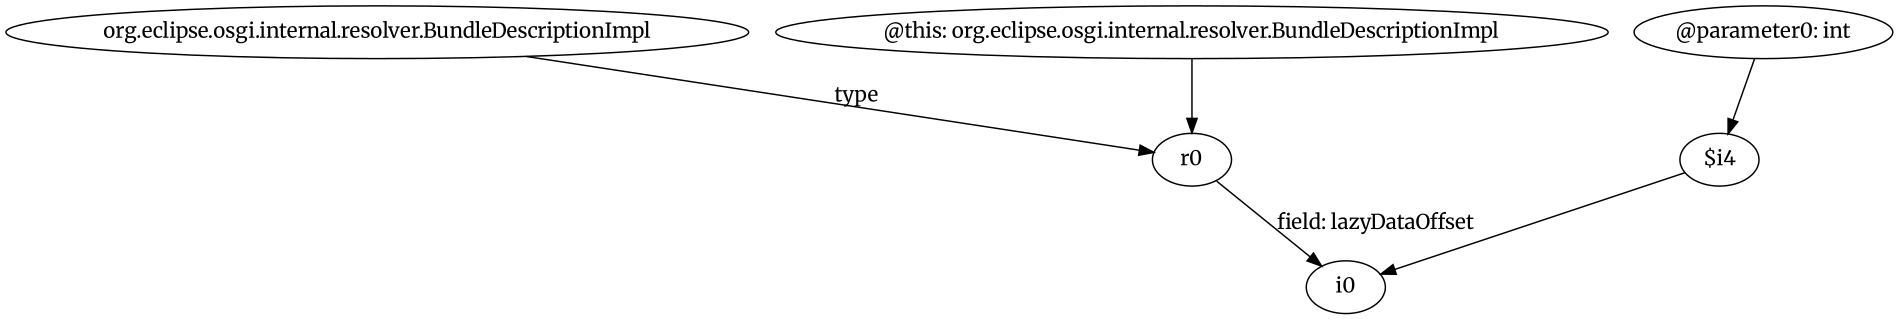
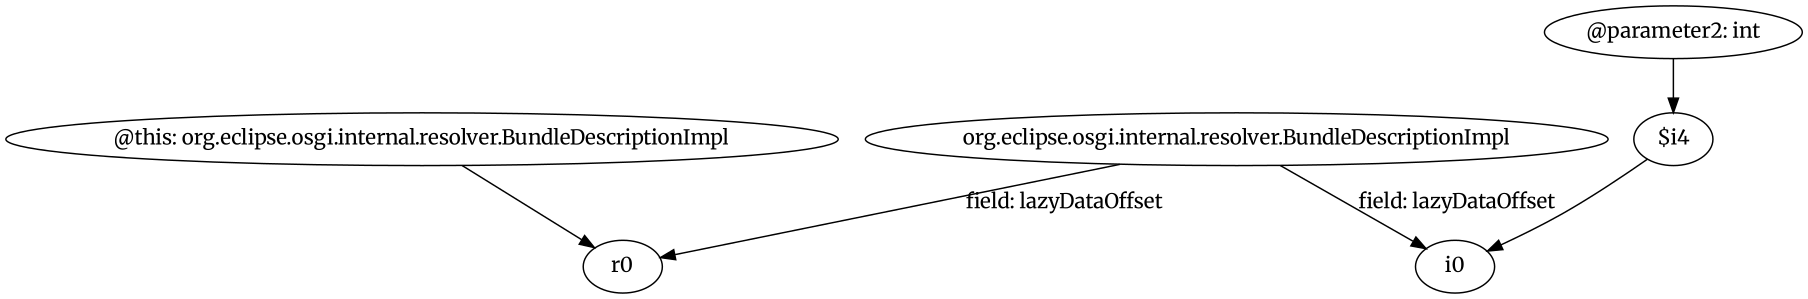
node "@parameter0: int": label "@parameter0: int" -> "@parameter2: int"
edge "org.eclipse.osgi.internal.resolver.BundleDescriptionImpl" -> "r0": label "type" -> "field: lazyDataOffset"
edge "r0" -> "i0": now "org.eclipse.osgi.internal.resolver.BundleDescriptionImpl" -> "i0"
